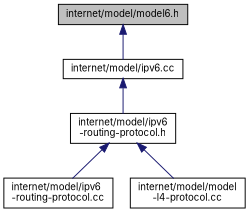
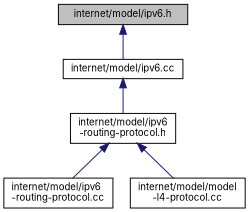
node "internet/model/model6.h": label "internet/model/model6.h" -> "internet/model/ipv6.h"
